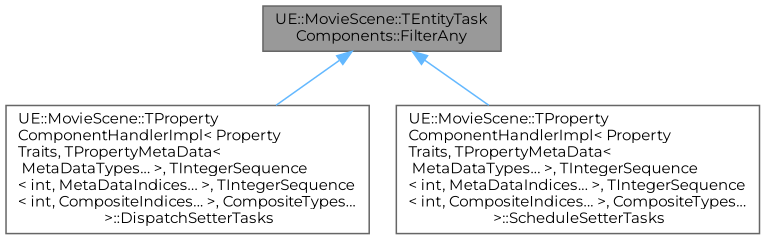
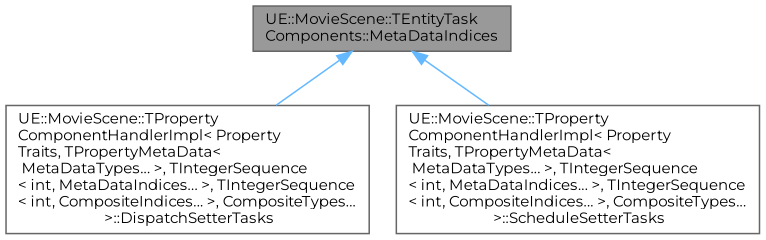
node "UE::MovieScene::TEntityTask Components::FilterAny": label "UE::MovieScene::TEntityTask Components::FilterAny" -> "UE::MovieScene::TEntityTask Components::MetaDataIndices"
